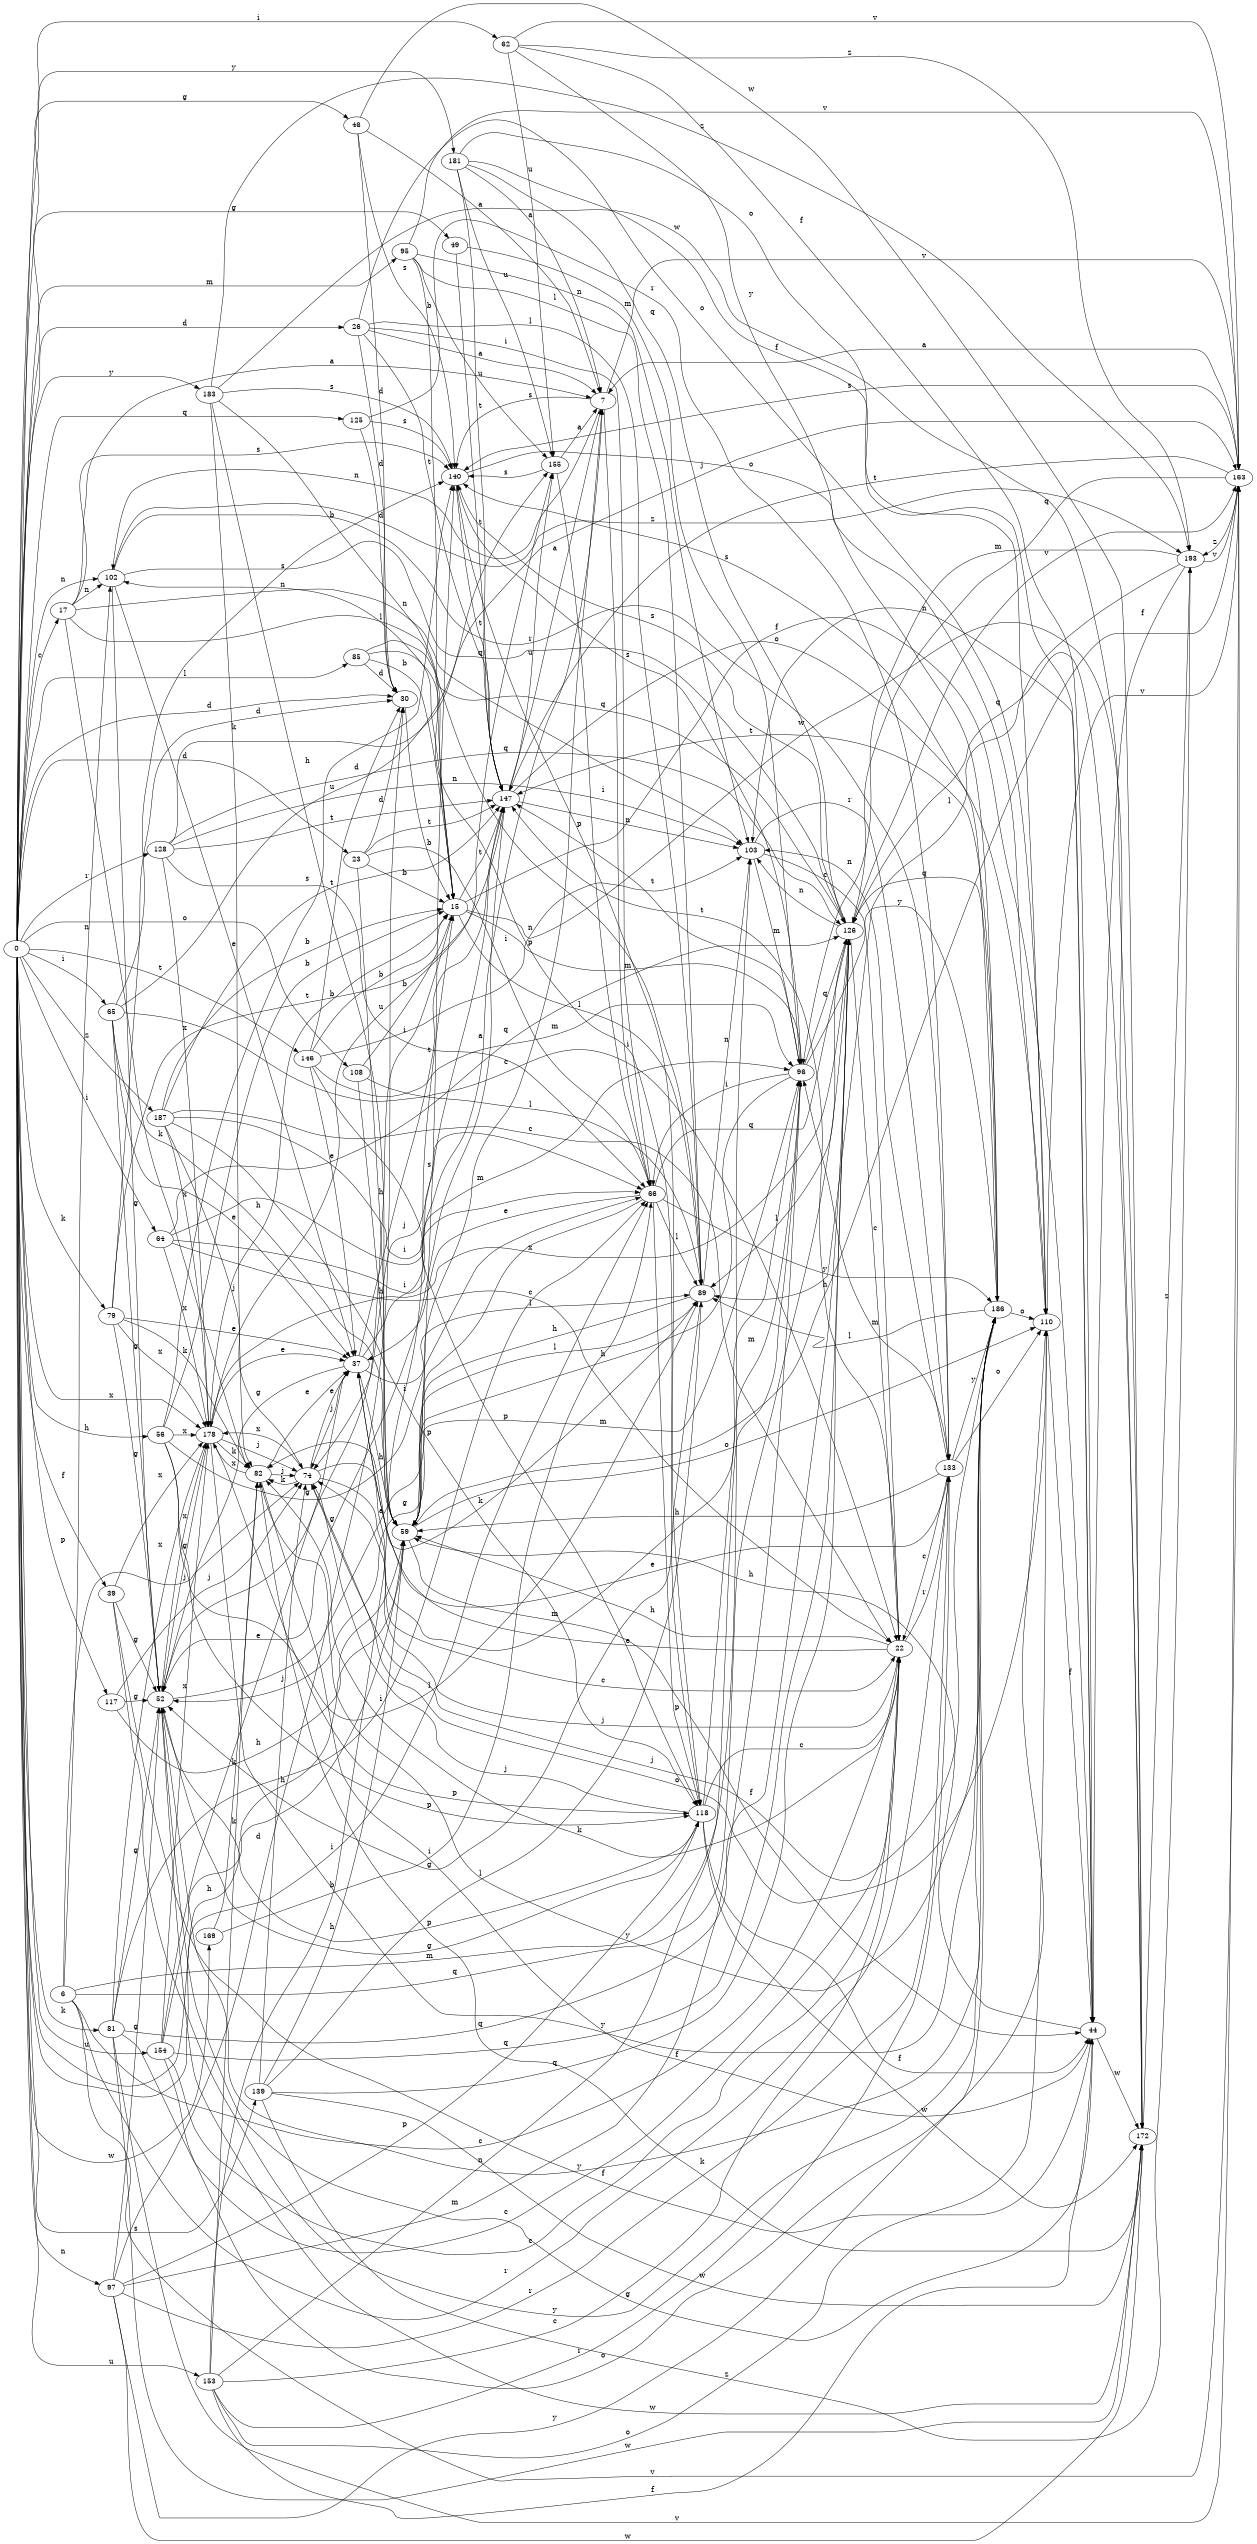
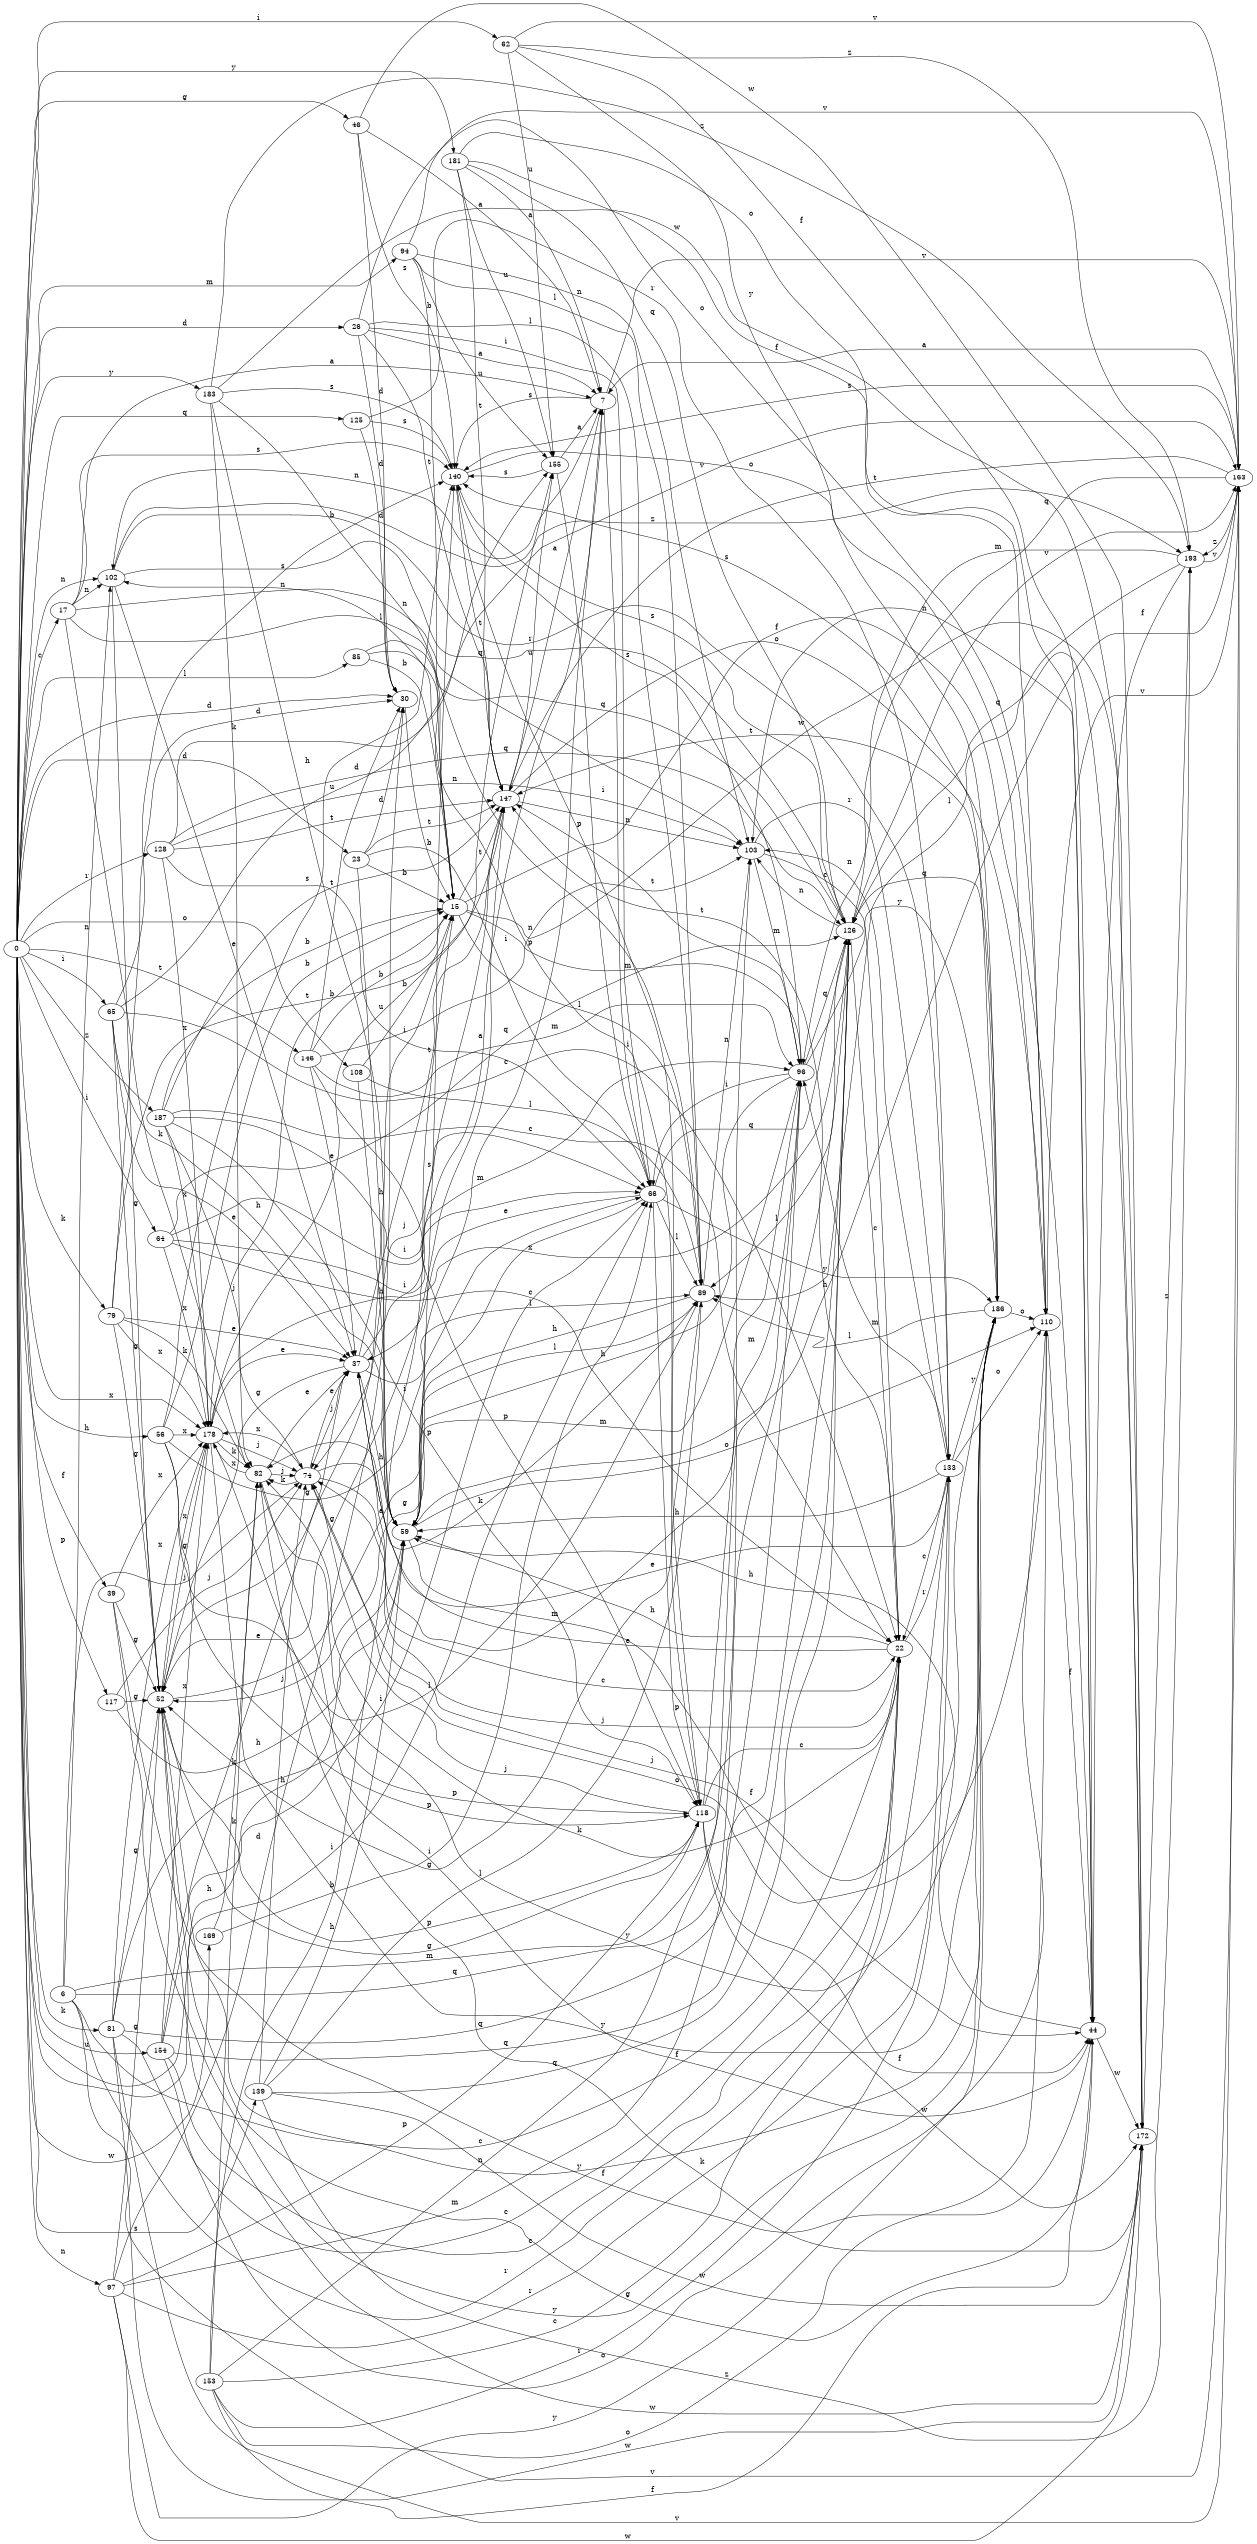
node "49": removed
node "95": label "95" -> "94"
edge "128" -> "163": label "j" -> "v"
edge "85" -> "30": removed, label "d"
edge "0" -> "153": removed, label "u"
